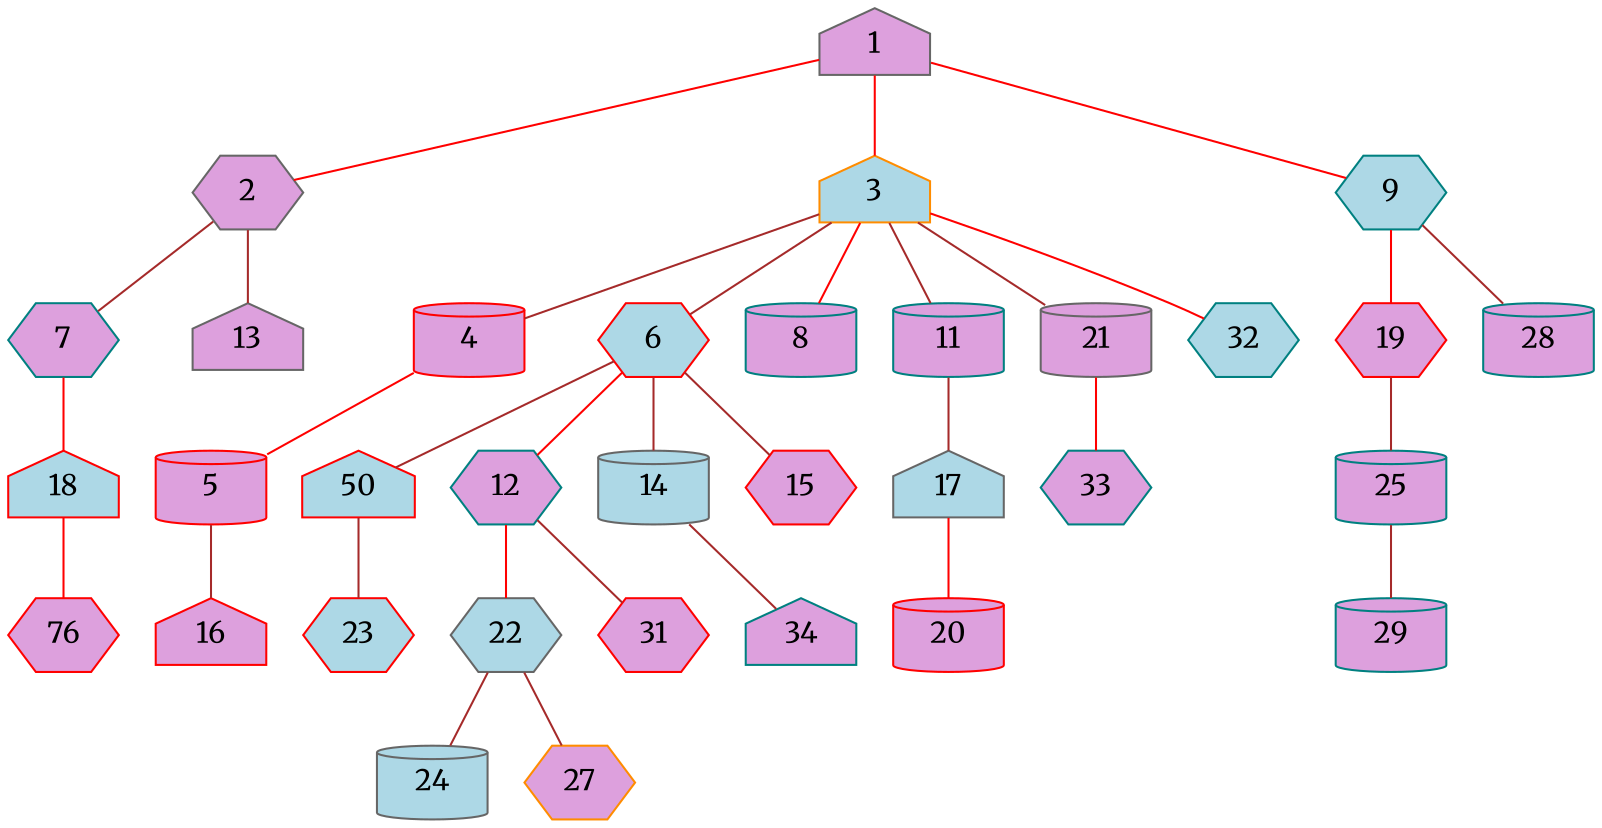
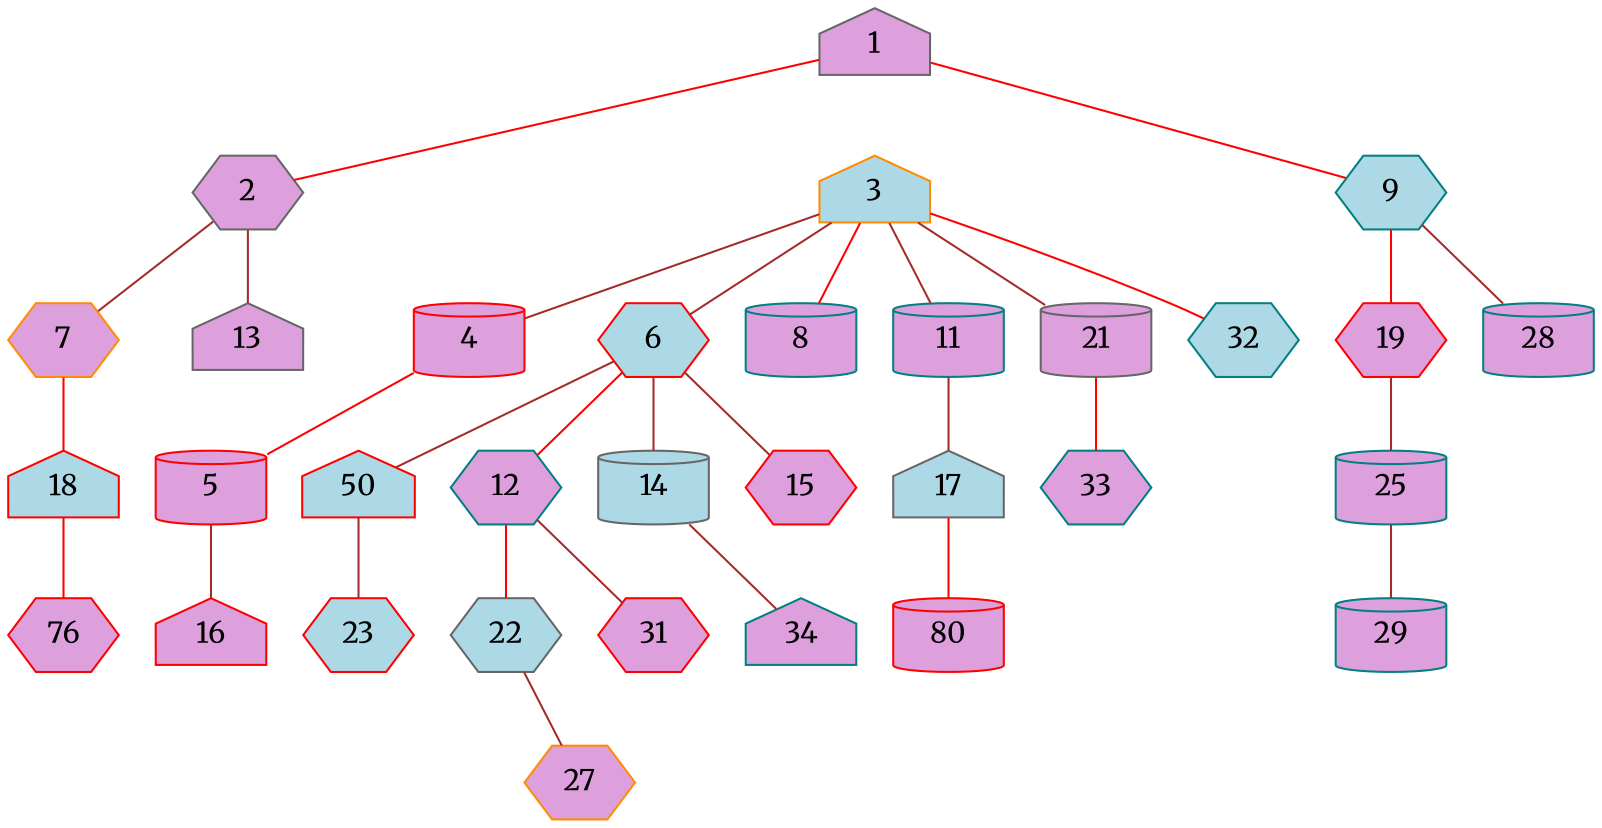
edge "1" -- "3": removed
node "7": color teal -> darkorange
node "20": label "20" -> "80"
node "24": removed
